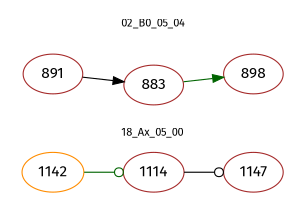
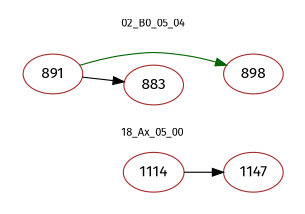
edge "883" -> "898": now "891" -> "898"
node "1142": removed
edge "1114" -> "1147": arrowhead odot -> normal
